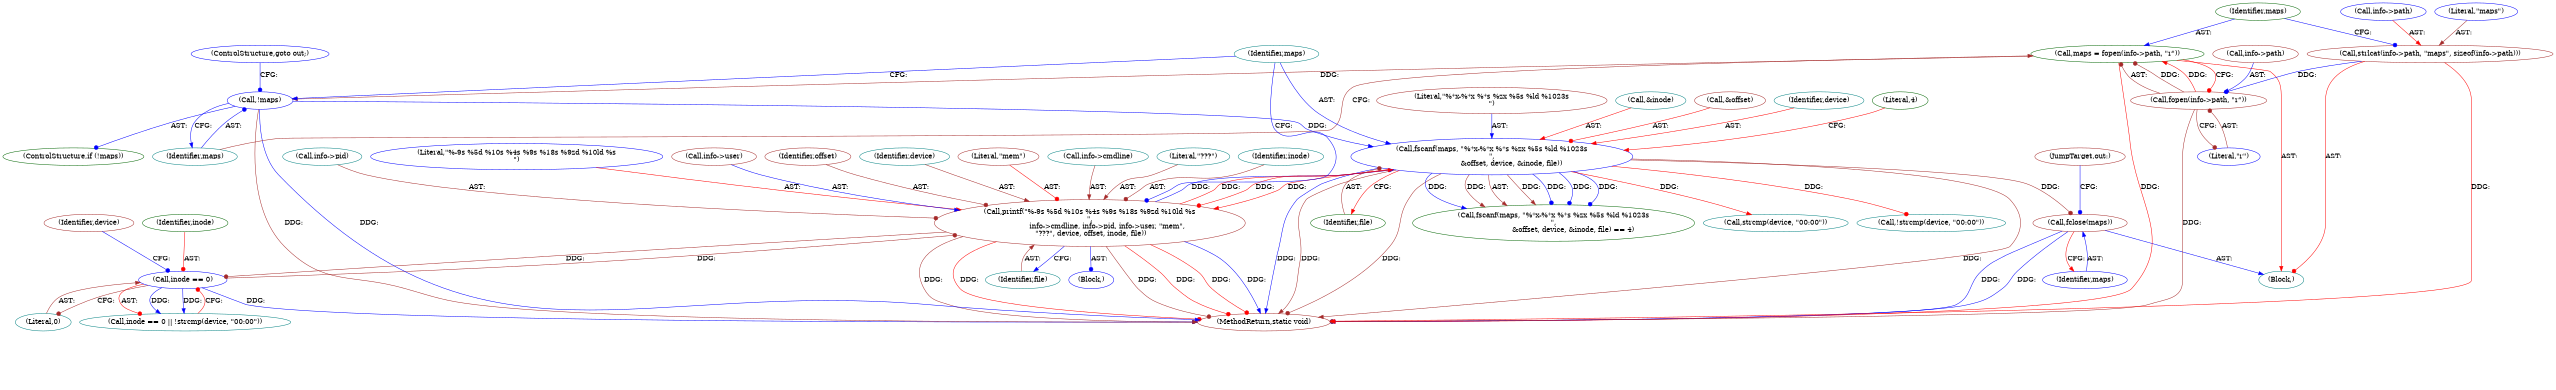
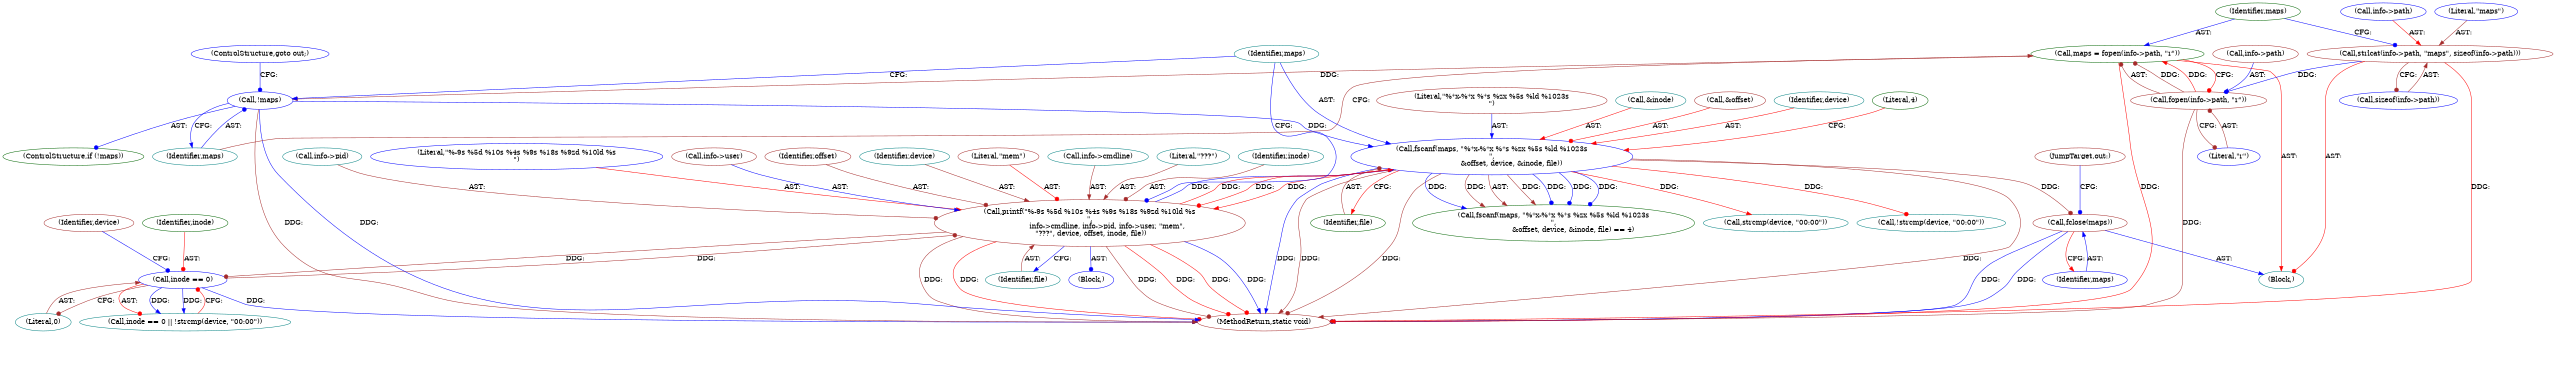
node "(Call,sizeof(info->path))": added
